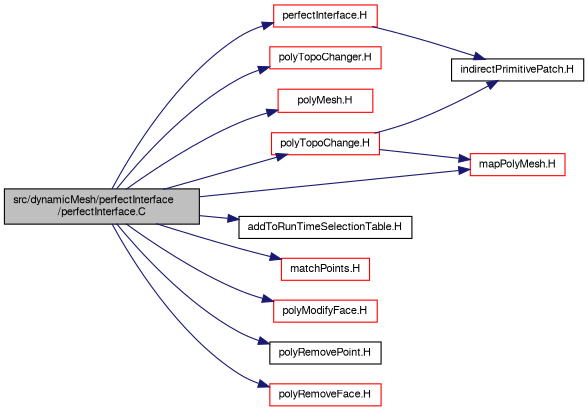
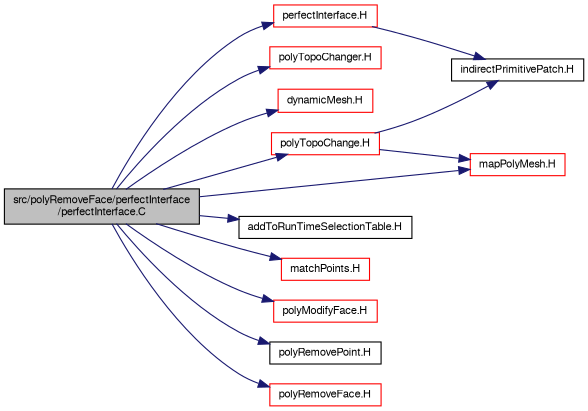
node "polyMesh.H": label "polyMesh.H" -> "dynamicMesh.H"
node "src/dynamicMesh/perfectInterface /perfectInterface.C": label "src/dynamicMesh/perfectInterface /perfectInterface.C" -> "src/polyRemoveFace/perfectInterface /perfectInterface.C"
